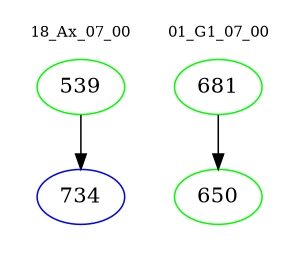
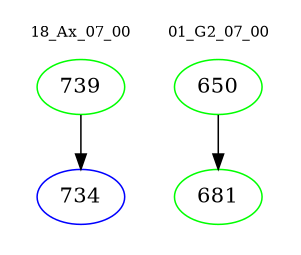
cluster "01_G1_07_00": label "01_G1_07_00" -> "01_G2_07_00"
node "539": label "539" -> "739"
edge "681" -> "650": reversed
